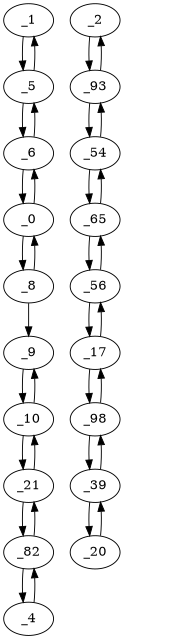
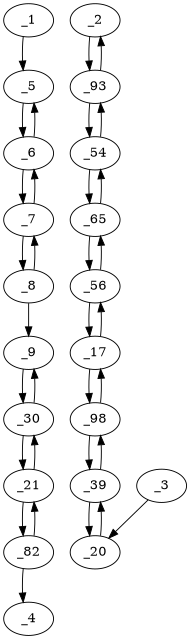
edge "_5" -> "_1": removed
node "_0": label "_0" -> "_7"
node "_10": label "_10" -> "_30"
node "_3": added
edge "_4" -> "_82": removed
